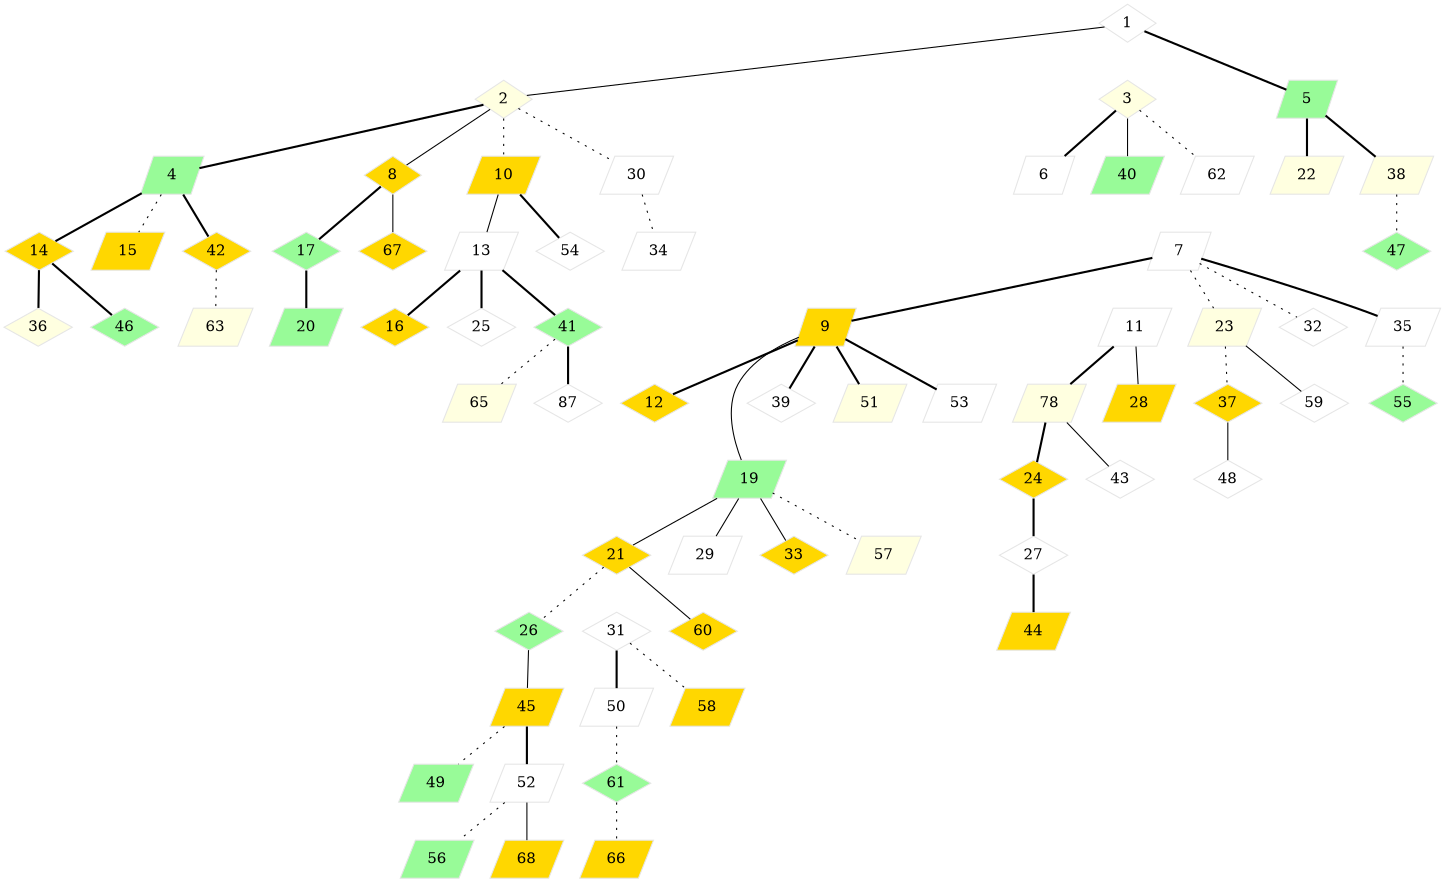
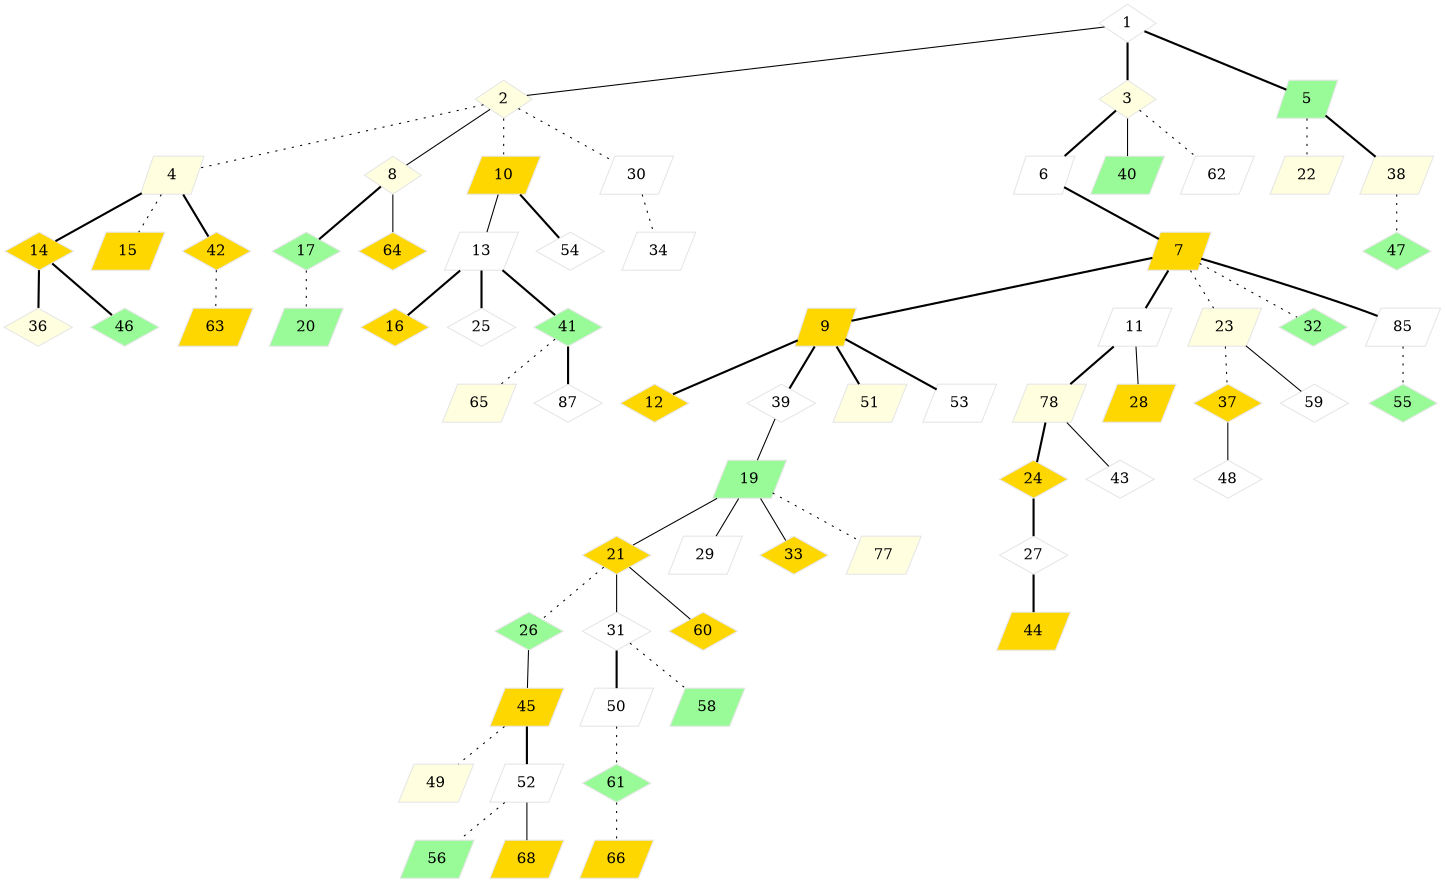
edge "1" -- "3": added
edge "2" -- "4": style bold -> dotted
edge "5" -- "22": style bold -> dotted
node "4": fillcolor palegreen -> lightyellow
node "8": fillcolor gold -> lightyellow
edge "6" -- "7": added
node "67": label "67" -> "64"
node "7": fillcolor white -> gold
edge "17" -- "20": style bold -> dotted
edge "7" -- "11": added
node "63": fillcolor lightyellow -> gold
node "32": fillcolor white -> palegreen
node "35": label "35" -> "85"
edge "9" -- "19": now "39" -- "19"
node "57": label "57" -> "77"
edge "21" -- "31": added
node "58": fillcolor gold -> palegreen
node "49": fillcolor palegreen -> lightyellow
